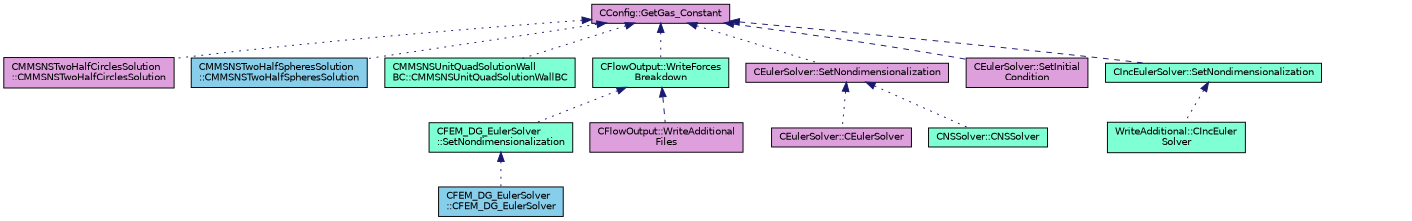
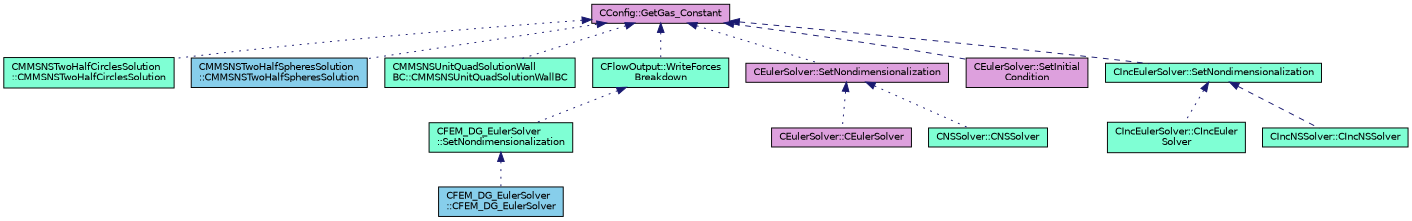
node "CMMSNSTwoHalfCirclesSolution ::CMMSNSTwoHalfCirclesSolution": fillcolor plum -> aquamarine
node "CFlowOutput::WriteAdditional Files": removed
node "WriteAdditional::CIncEuler Solver": label "WriteAdditional::CIncEuler Solver" -> "CIncEulerSolver::CIncEuler Solver"
node "CIncNSSolver::CIncNSSolver": added
